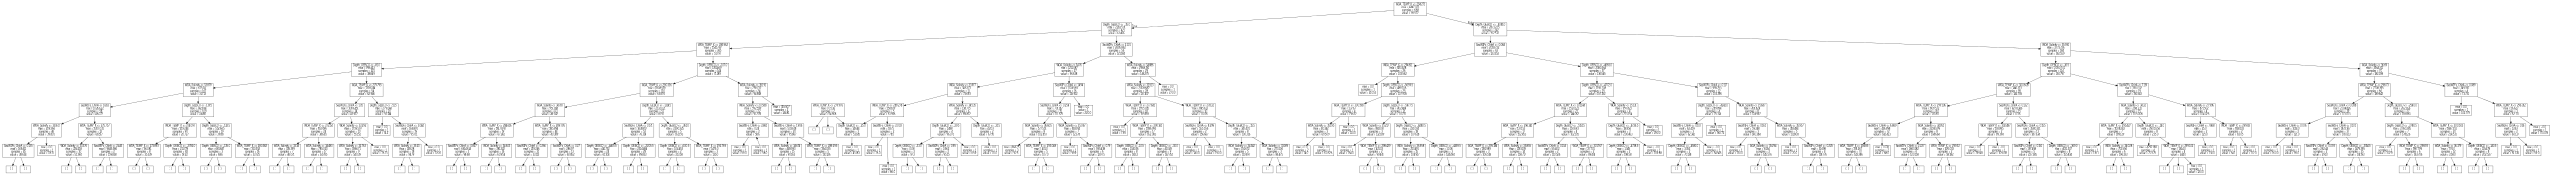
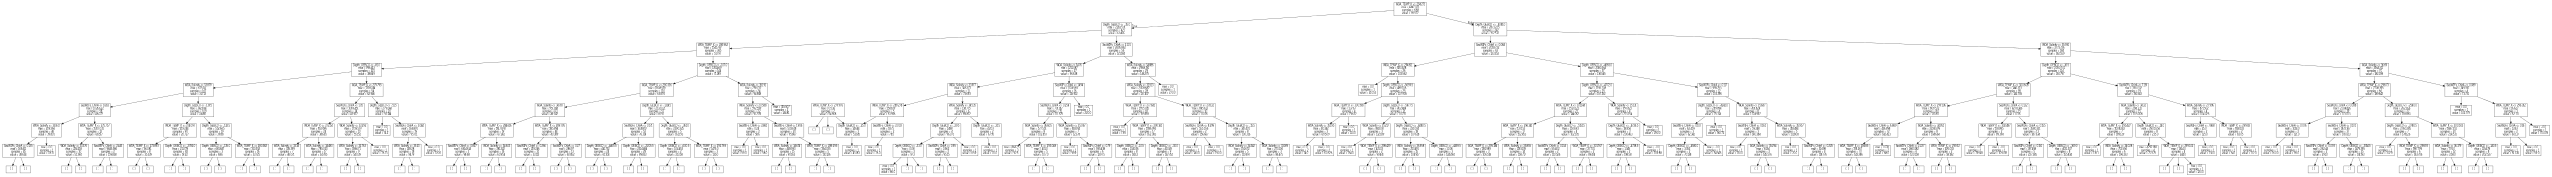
node "mse = 0.0 value = 1 value = 220.0": label "mse = 0.0 value = 1 value = 220.0" -> "mse = 0.0 samples = 1 value = 220.0"
edge "mse = 0.0 samples = 1 value = 58.0" -> "SeaWIFs_ChlrA <= 2.861 mse = 0.24 samples = 2 value = 58.6": reversed
edge "SeaWIFs_ChlrA <= 2.003 mse = 18.75 samples = 2 value = 78.5" -> "mse = 0.0 samples = 1 value = 86.0": now "Depth_GEBCO <= -33.0 mse = 0.08 samples = 2 value = 97.3" -> "mse = 0.0 samples = 1 value = 86.0"
